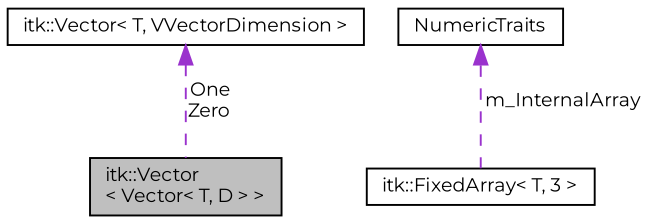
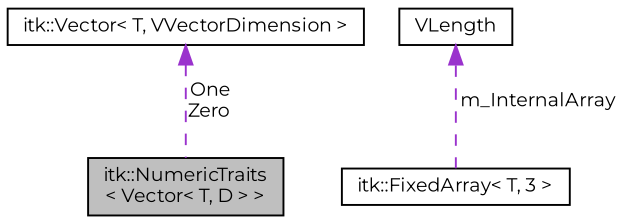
node "NumericTraits": label "NumericTraits" -> "VLength"
node "itk::Vector < Vector< T, D > >": label "itk::Vector < Vector< T, D > >" -> "itk::NumericTraits < Vector< T, D > >"
